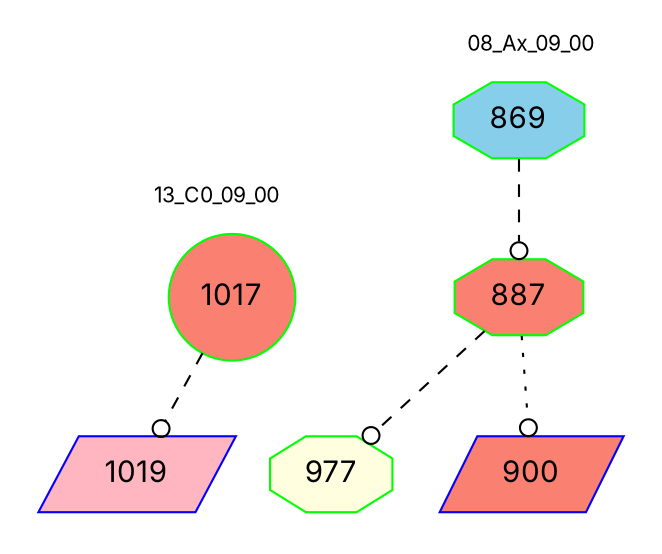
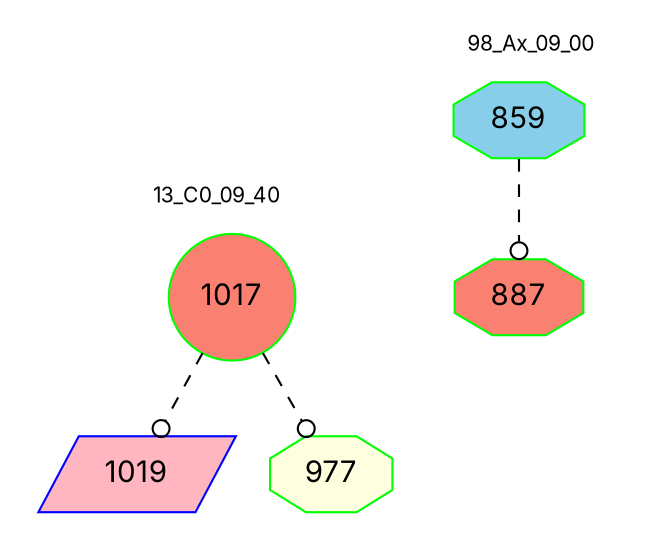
cluster "08_Ax_09_00": label "08_Ax_09_00" -> "98_Ax_09_00"
node "869": label "869" -> "859"
cluster "13_C0_09_00": label "13_C0_09_00" -> "13_C0_09_40"
edge "887" -> "977": now "1017" -> "977"
node "900": removed
